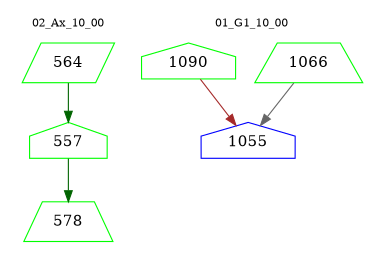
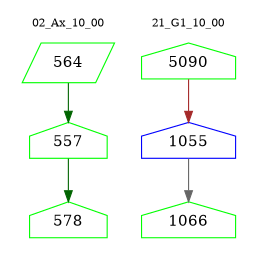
cluster "01_G1_10_00": label "01_G1_10_00" -> "21_G1_10_00"
node "1090": label "1090" -> "5090"
node "1066": shape trapezium -> house
edge "1066" -> "1055": reversed
node "578": shape trapezium -> house
